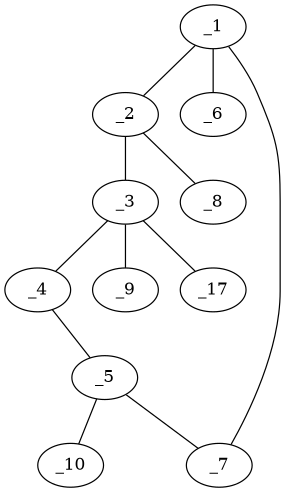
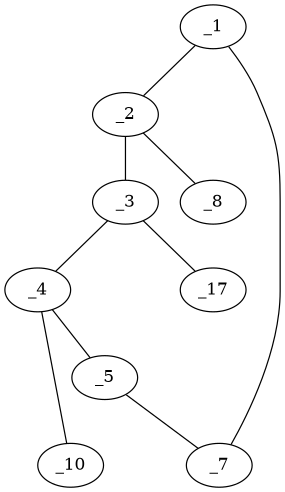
node "_6": removed
node "_9": removed
edge "_5" -- "_10": now "_4" -- "_10"
